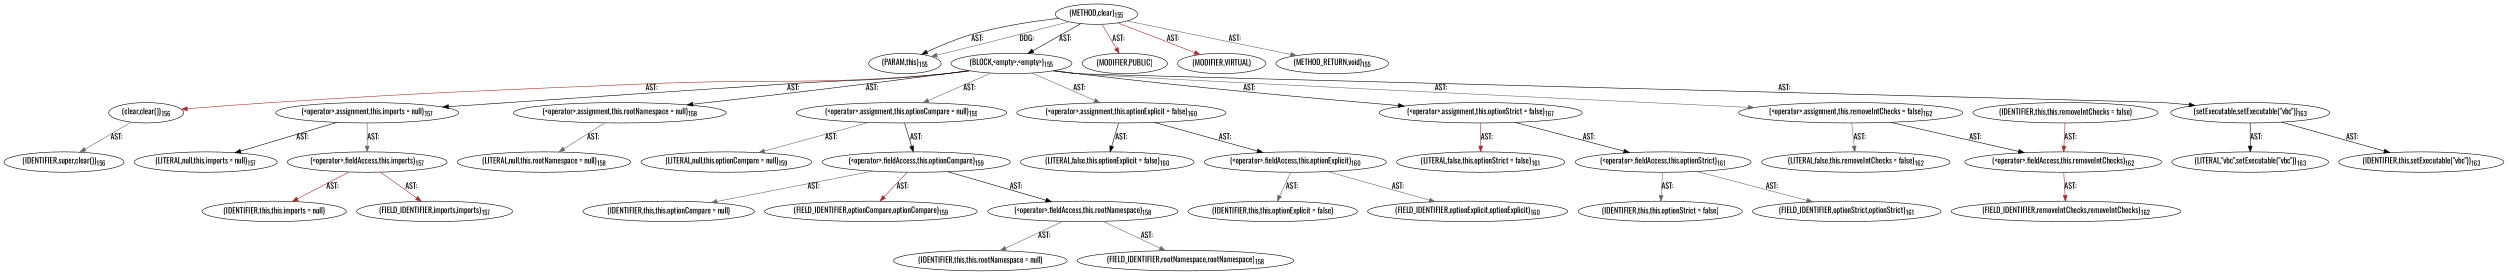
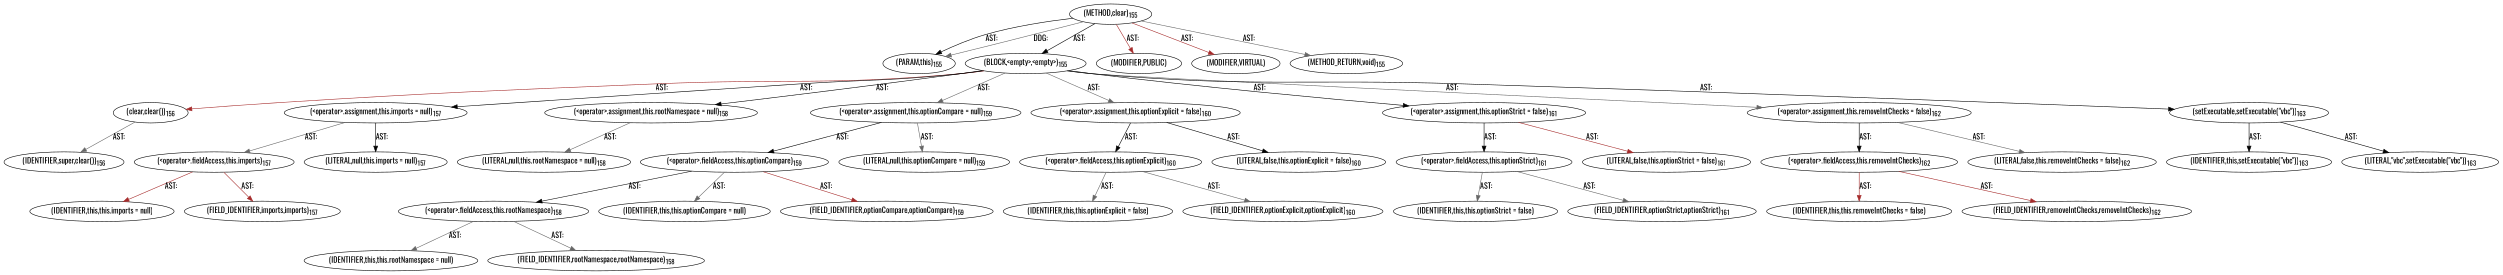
node "(<operator>.assignment,this.optionStrict = false)": text "167" -> "161"
edge "(IDENTIFIER,this,this.removeIntChecks = false)" -> "(<operator>.fieldAccess,this.removeIntChecks)": reversed
